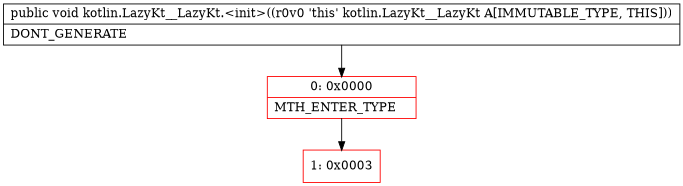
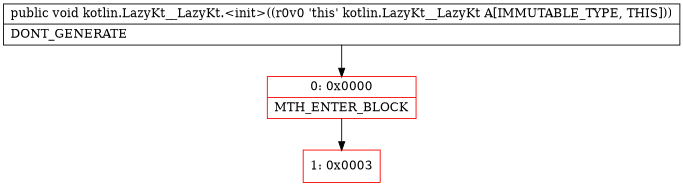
node "0: 0x0000": text "MTH_ENTER_TYPE" -> "MTH_ENTER_BLOCK"
